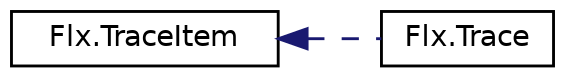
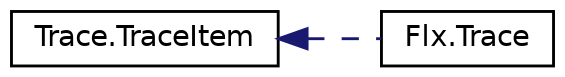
node "Flx.TraceItem": label "Flx.TraceItem" -> "Trace.TraceItem"
